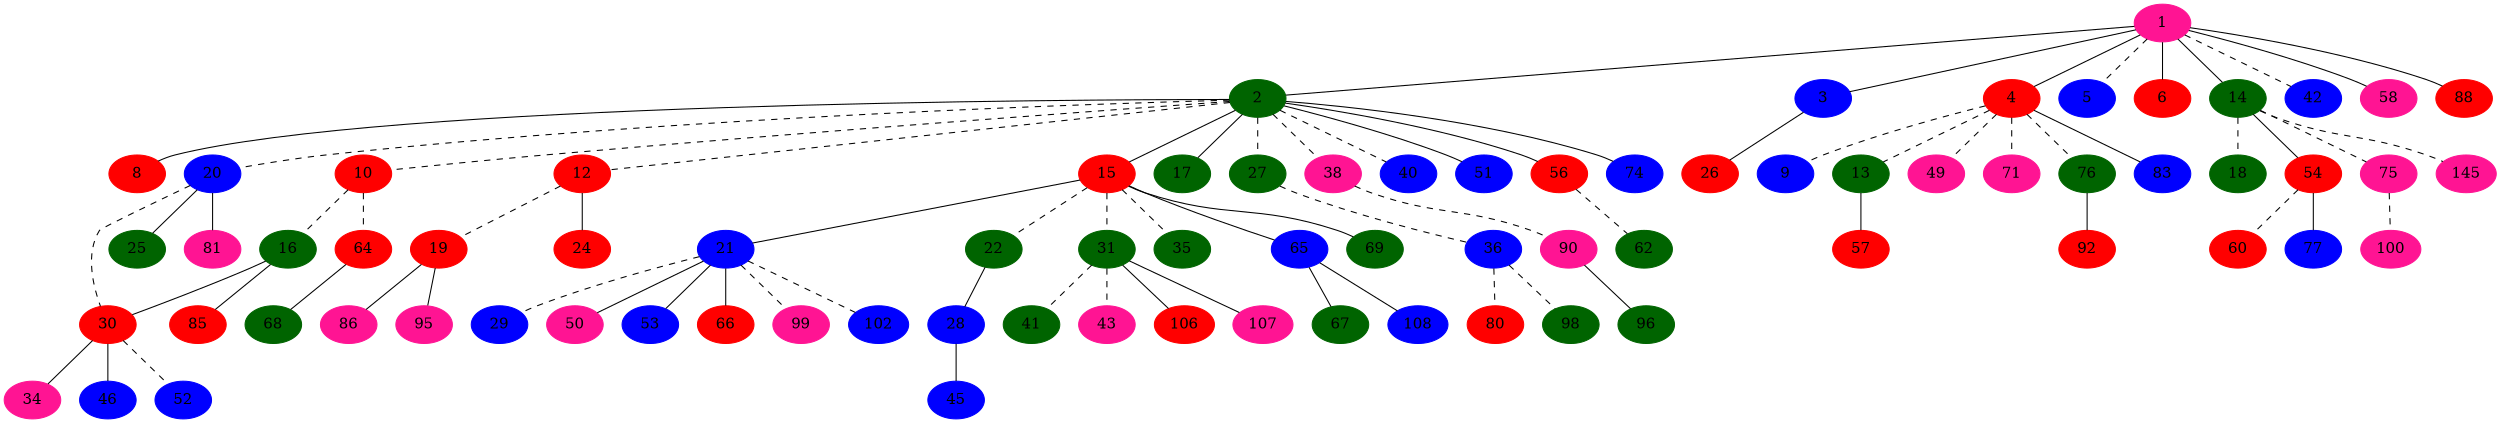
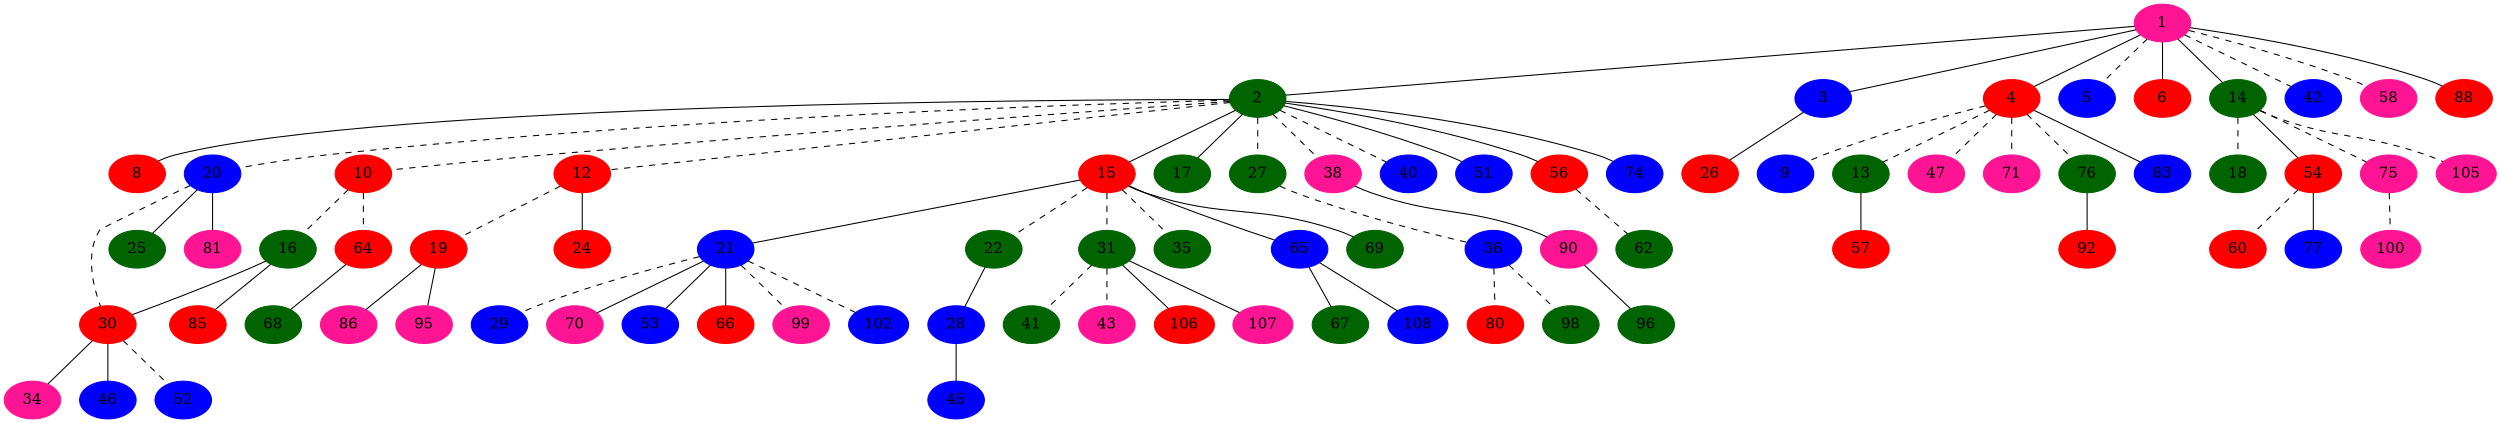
edge "1" -- "58": style solid -> dashed
node "49": label "49" -> "47"
node "145": label "145" -> "105"
edge "38" -- "90": style dashed -> solid
node "50": label "50" -> "70"
